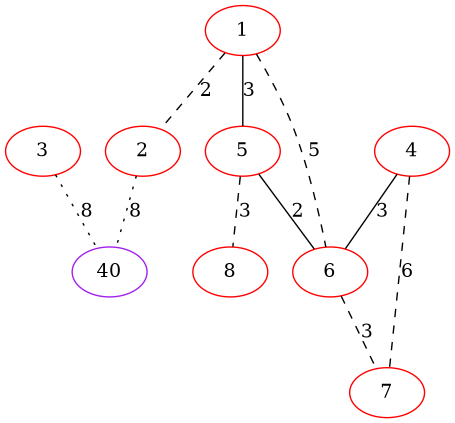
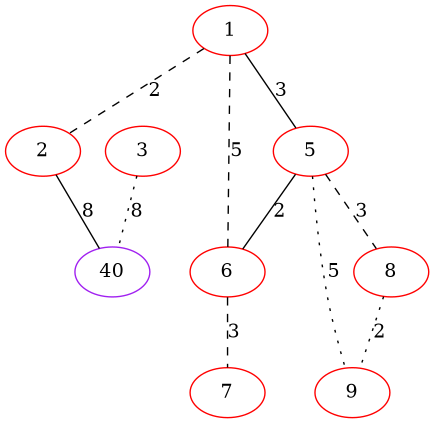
node "4": removed
edge "2" -- "40": style dotted -> solid
node "9": added
